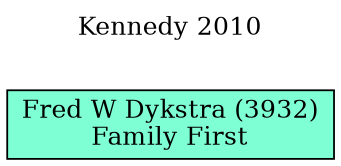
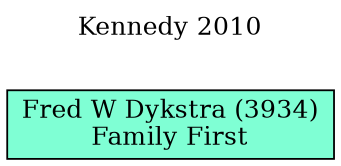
node "Fred W Dykstra (3932) Family First": label "Fred W Dykstra (3932) Family First" -> "Fred W Dykstra (3934) Family First"
